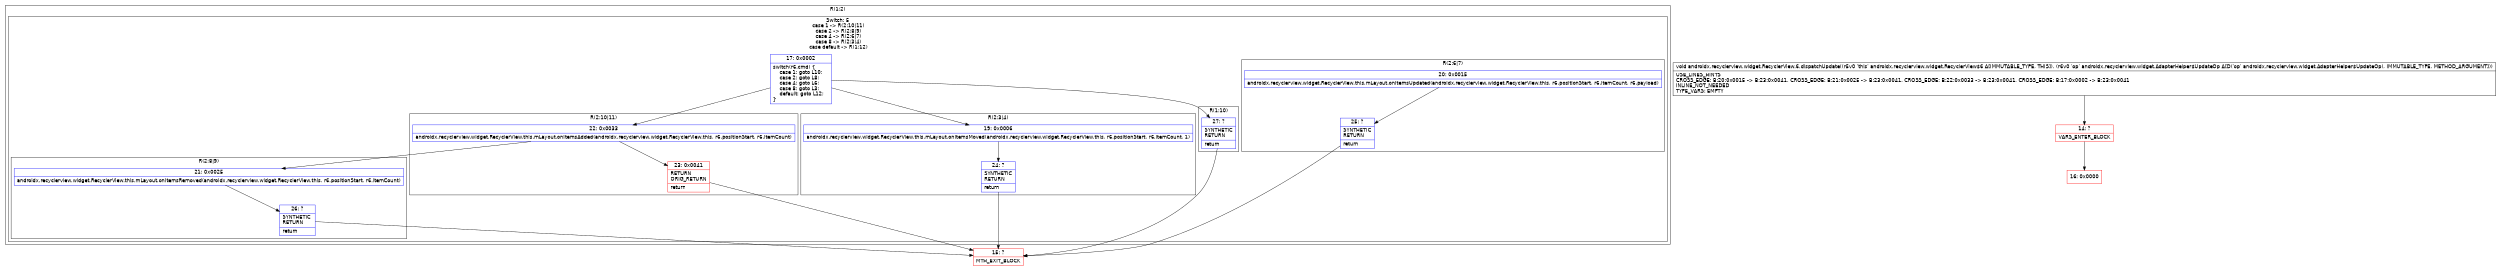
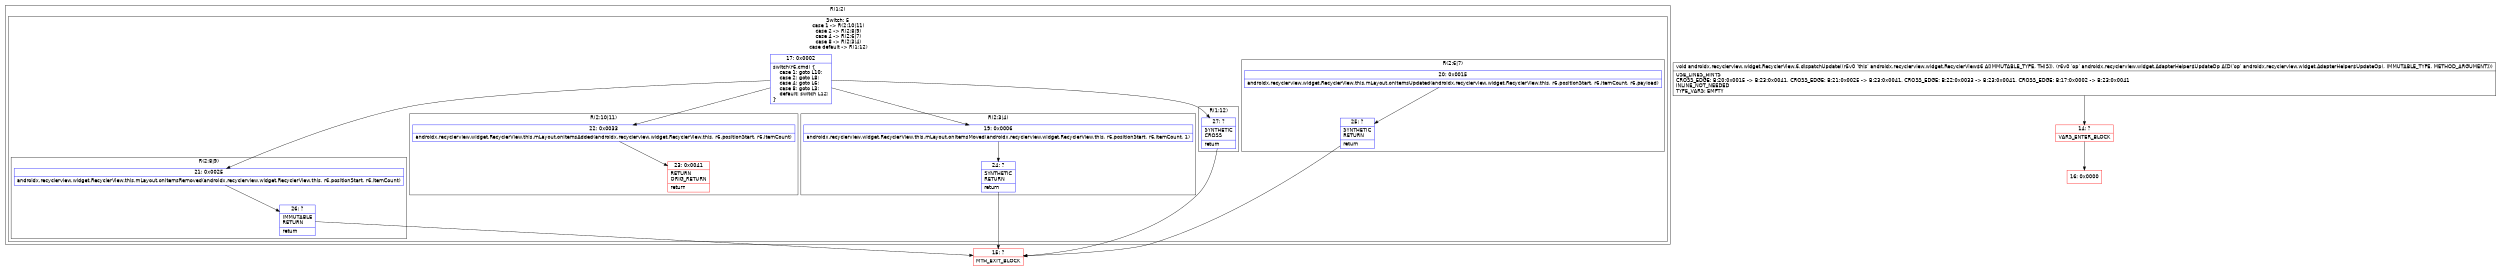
node "17: 0x0002": text "default: goto L12;" -> "default: switch L12;"
cluster "R(1:10)": label "R(1:10)" -> "R(1:12)"
node "27: ?": text "RETURN" -> "CROSS"
edge "22: 0x0033" -> "21: 0x0025": now "17: 0x0002" -> "21: 0x0025"
edge "23: 0x0041" -> "15: ?": removed
node "26: ?": text "SYNTHETIC" -> "IMMUTABLE"
